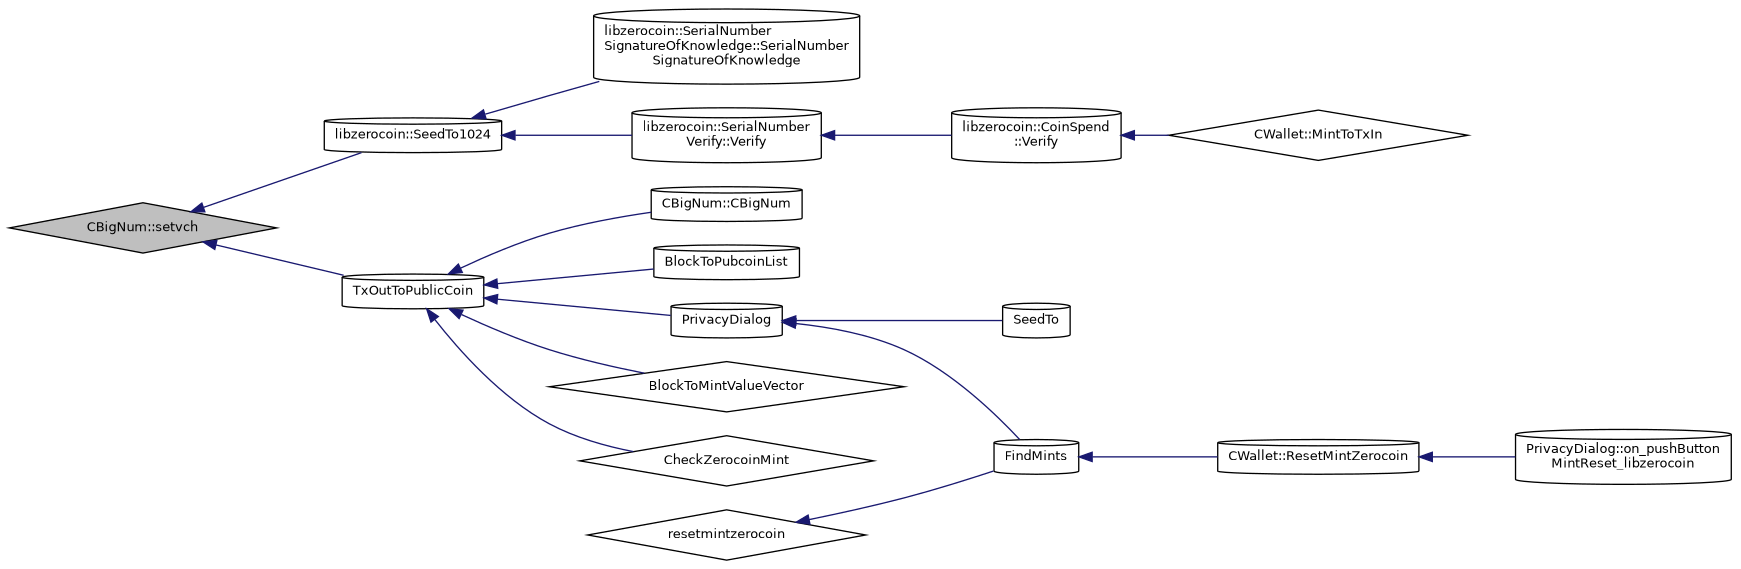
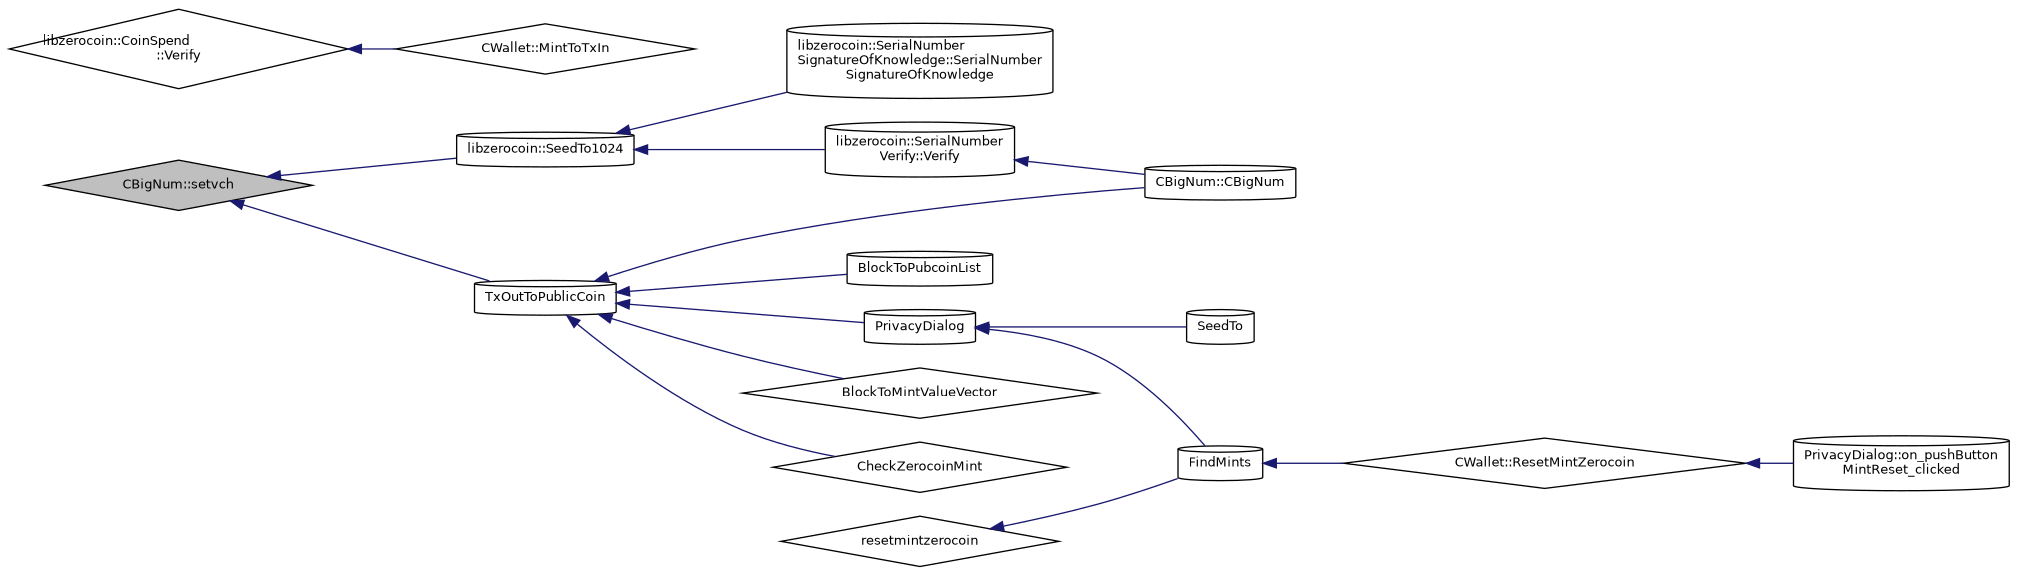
edge "libzerocoin::CoinSpend ::Verify" -> "libzerocoin::SerialNumber Verify::Verify": now "CBigNum::CBigNum" -> "libzerocoin::SerialNumber Verify::Verify"
node "libzerocoin::CoinSpend ::Verify": shape cylinder -> diamond
node "CWallet::ResetMintZerocoin": shape cylinder -> diamond
node "PrivacyDialog::on_pushButton MintReset_libzerocoin": label "PrivacyDialog::on_pushButton MintReset_libzerocoin" -> "PrivacyDialog::on_pushButton MintReset_clicked"
